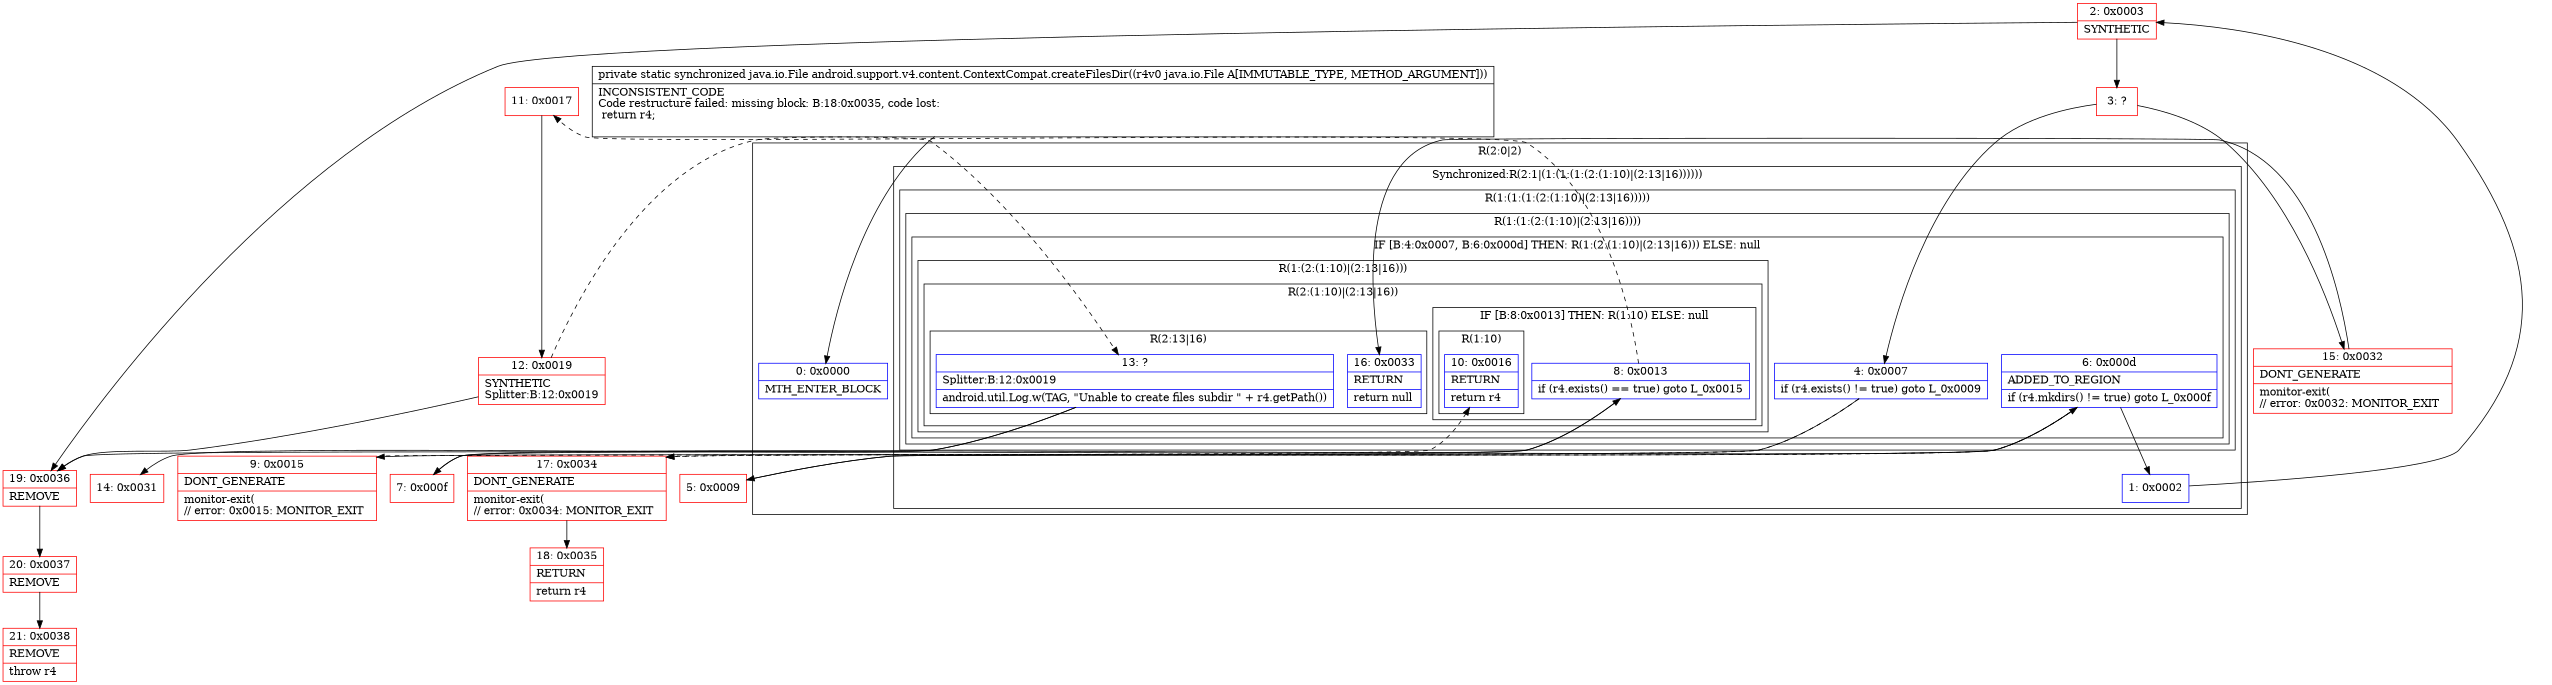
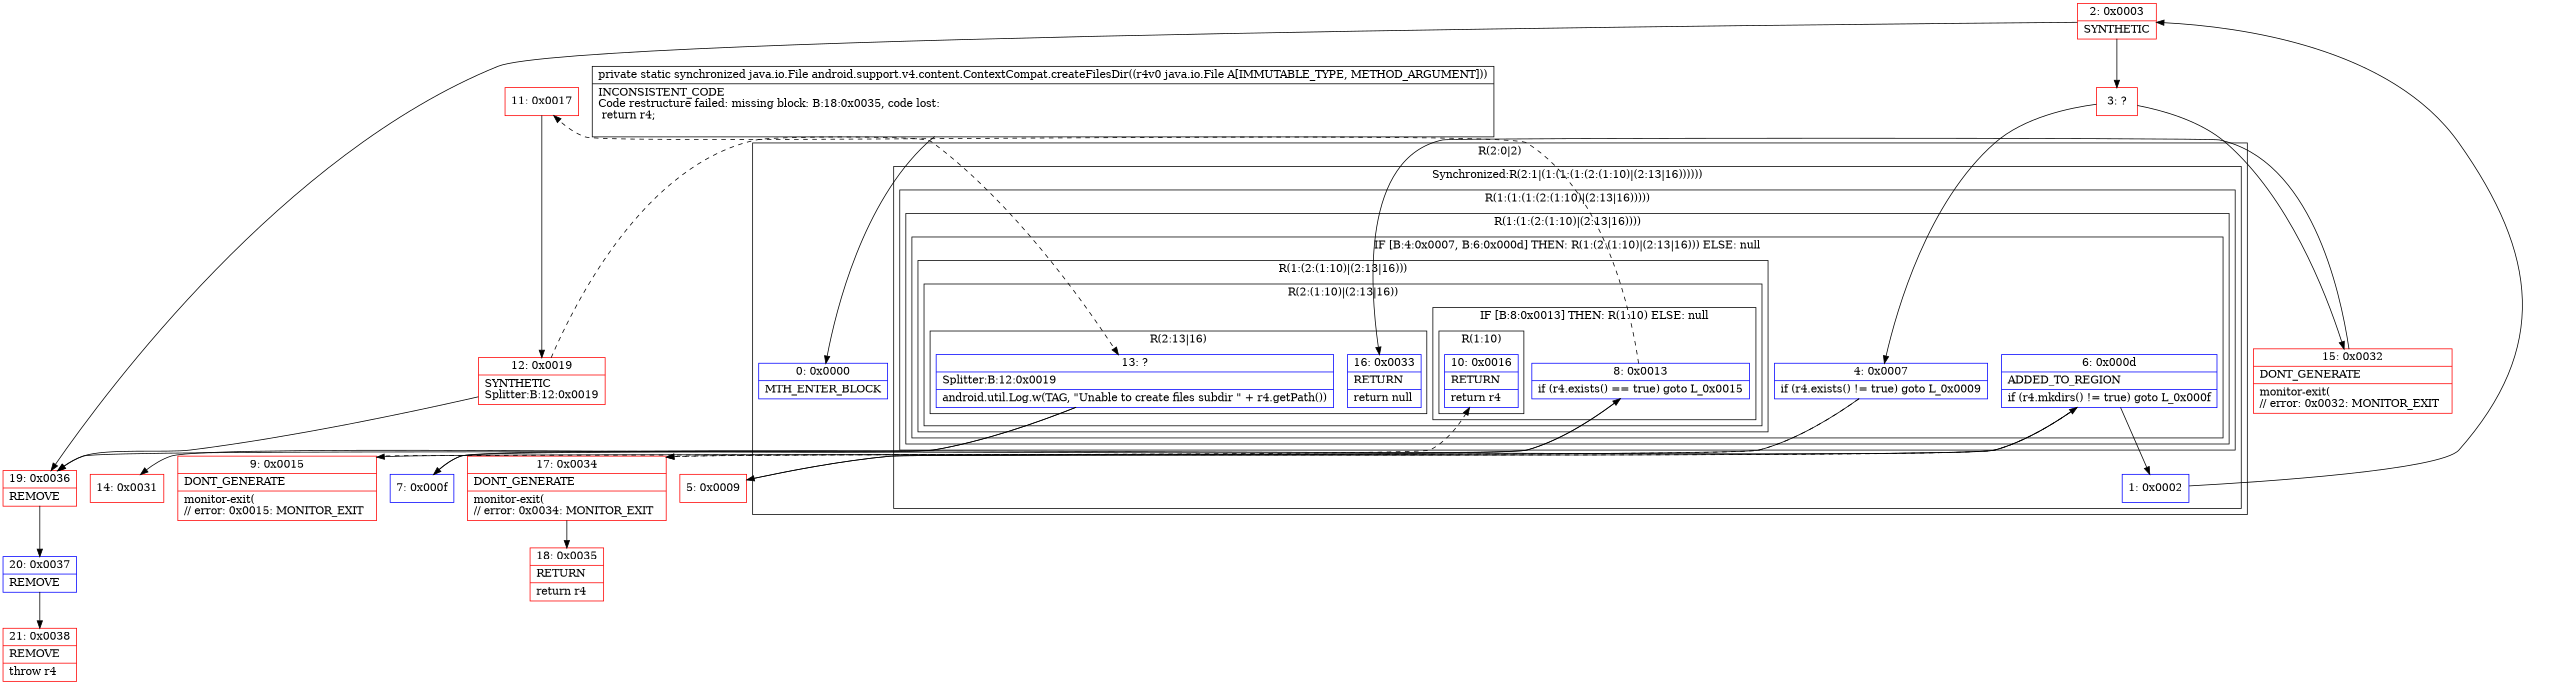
node "7: 0x000f": color red -> blue
node "20: 0x0037": color red -> blue
